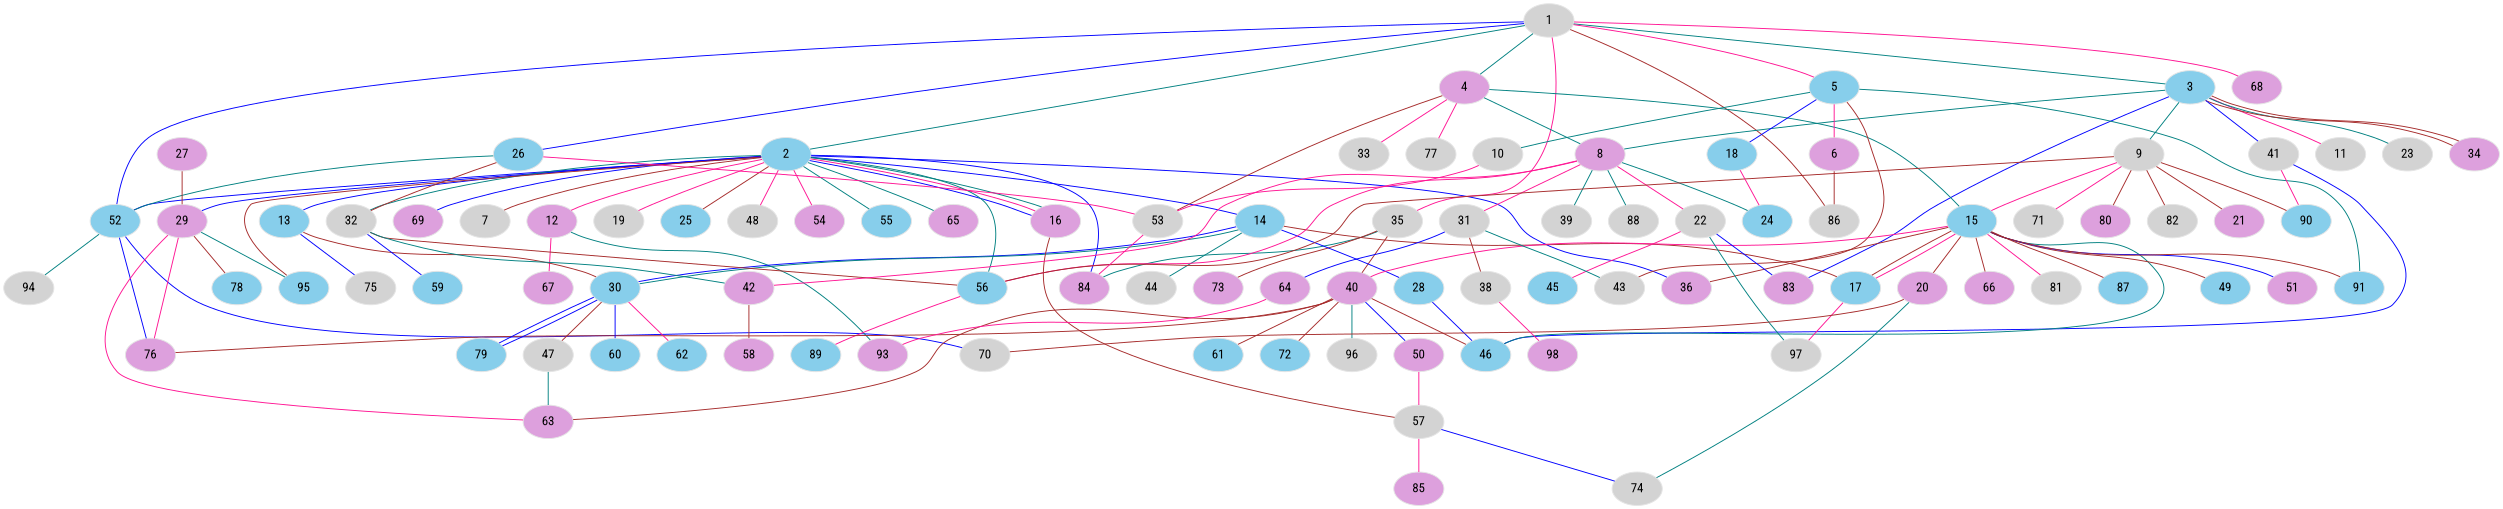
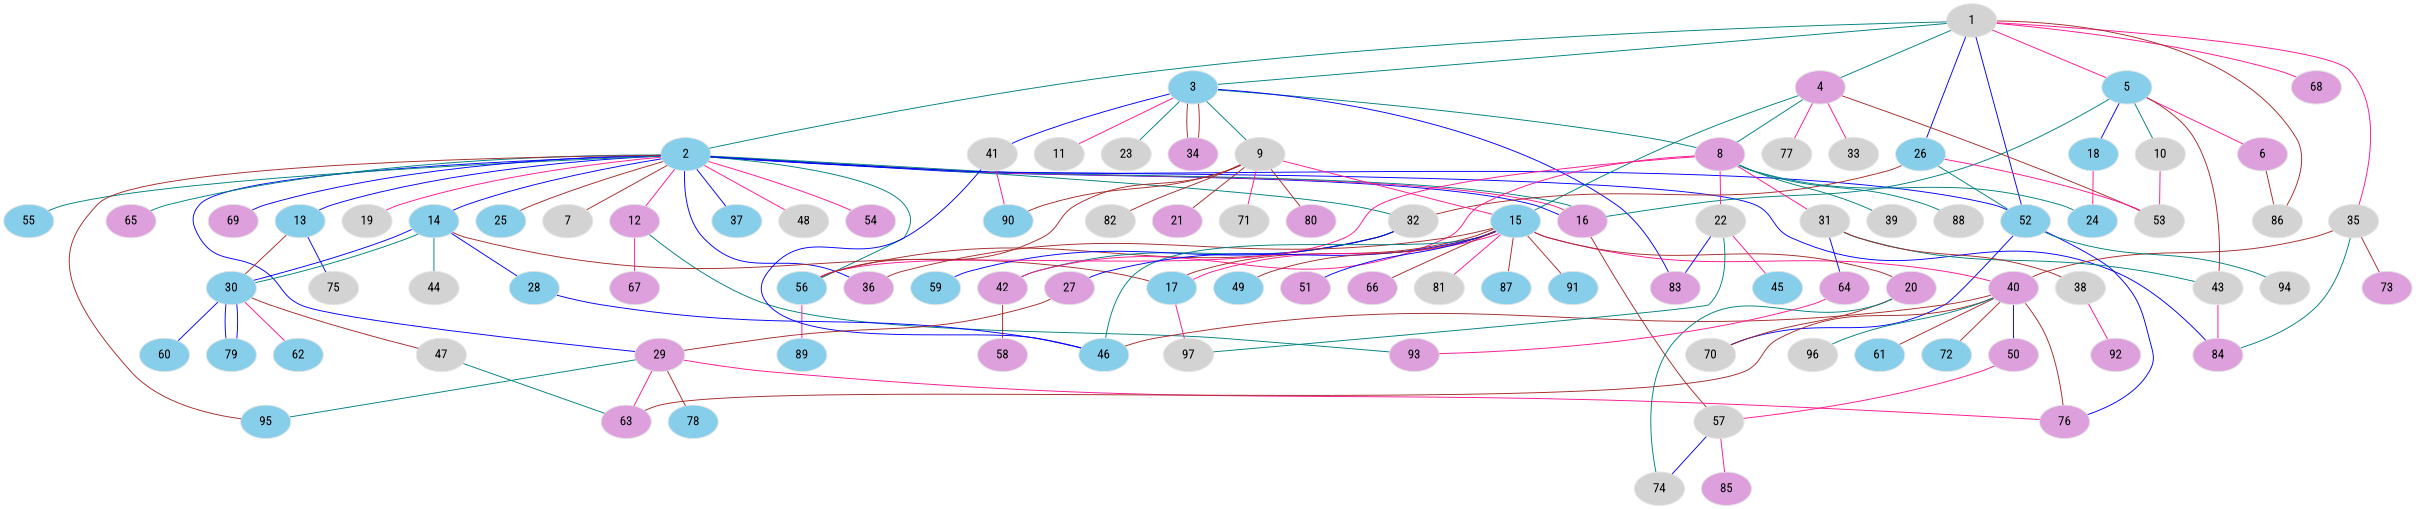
edge "5" -- "91": now "5" -- "16"
node "37": added
edge "15" -- "27": added
edge "53" -- "84": now "43" -- "84"
node "98": label "98" -> "92"
